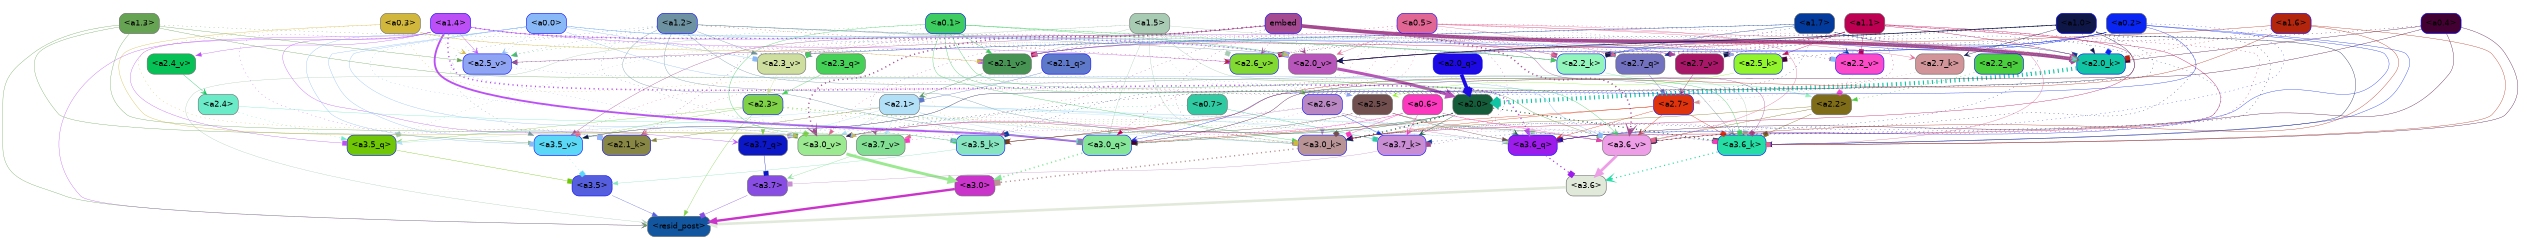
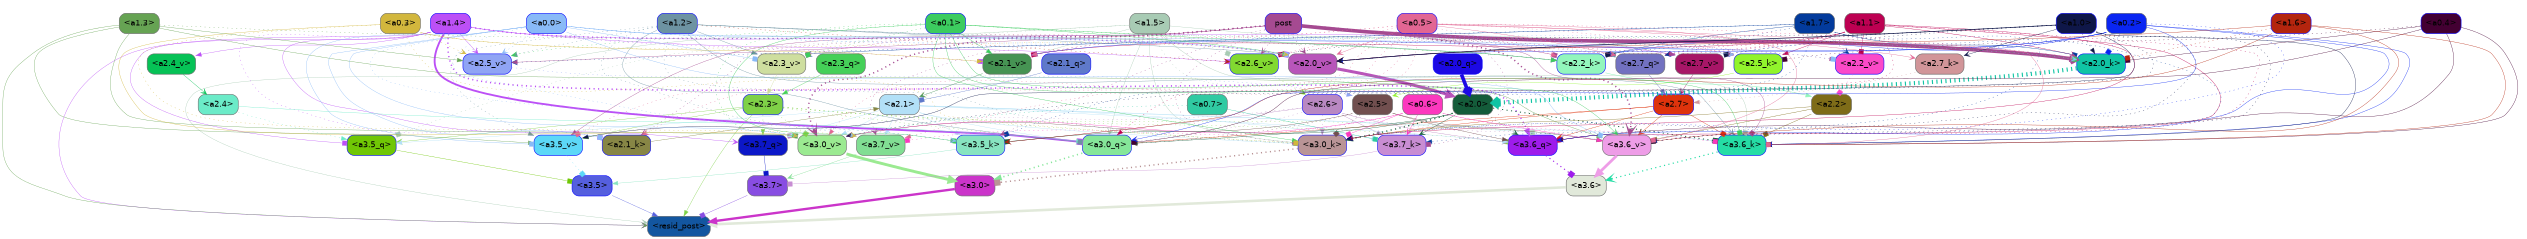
node "embed": label "embed" -> "post"
node "<a2.2_q>": removed
edge "<a0.1>" -> "<a3.0_v>": added
edge "<a1.2>" -> "<a3.0_k>": style bold -> dotted
edge "<a2.1>" -> "<a2.1_k>": reversed
edge "<a2.6>" -> "<a3.7_k>": color #0a26f2 -> #b988c2
